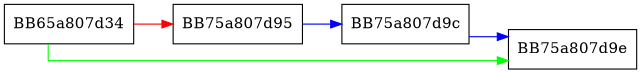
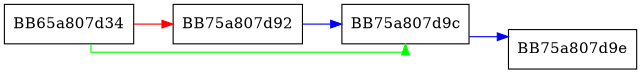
node "BB75a807d95": label "BB75a807d95" -> "BB75a807d92"
edge "BB65a807d34" -> "BB75a807d9e": now "BB65a807d34" -> "BB75a807d9c"
